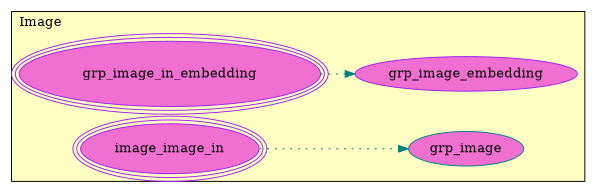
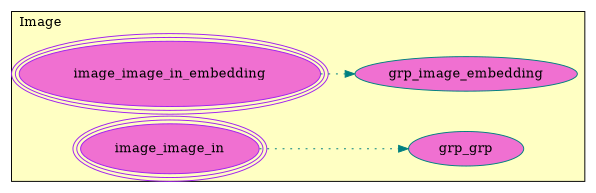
node "grp_image_in_embedding": label "grp_image_in_embedding" -> "image_image_in_embedding"
node "grp_image_embedding": color purple -> teal
node "grp_image": label "grp_image" -> "grp_grp"
